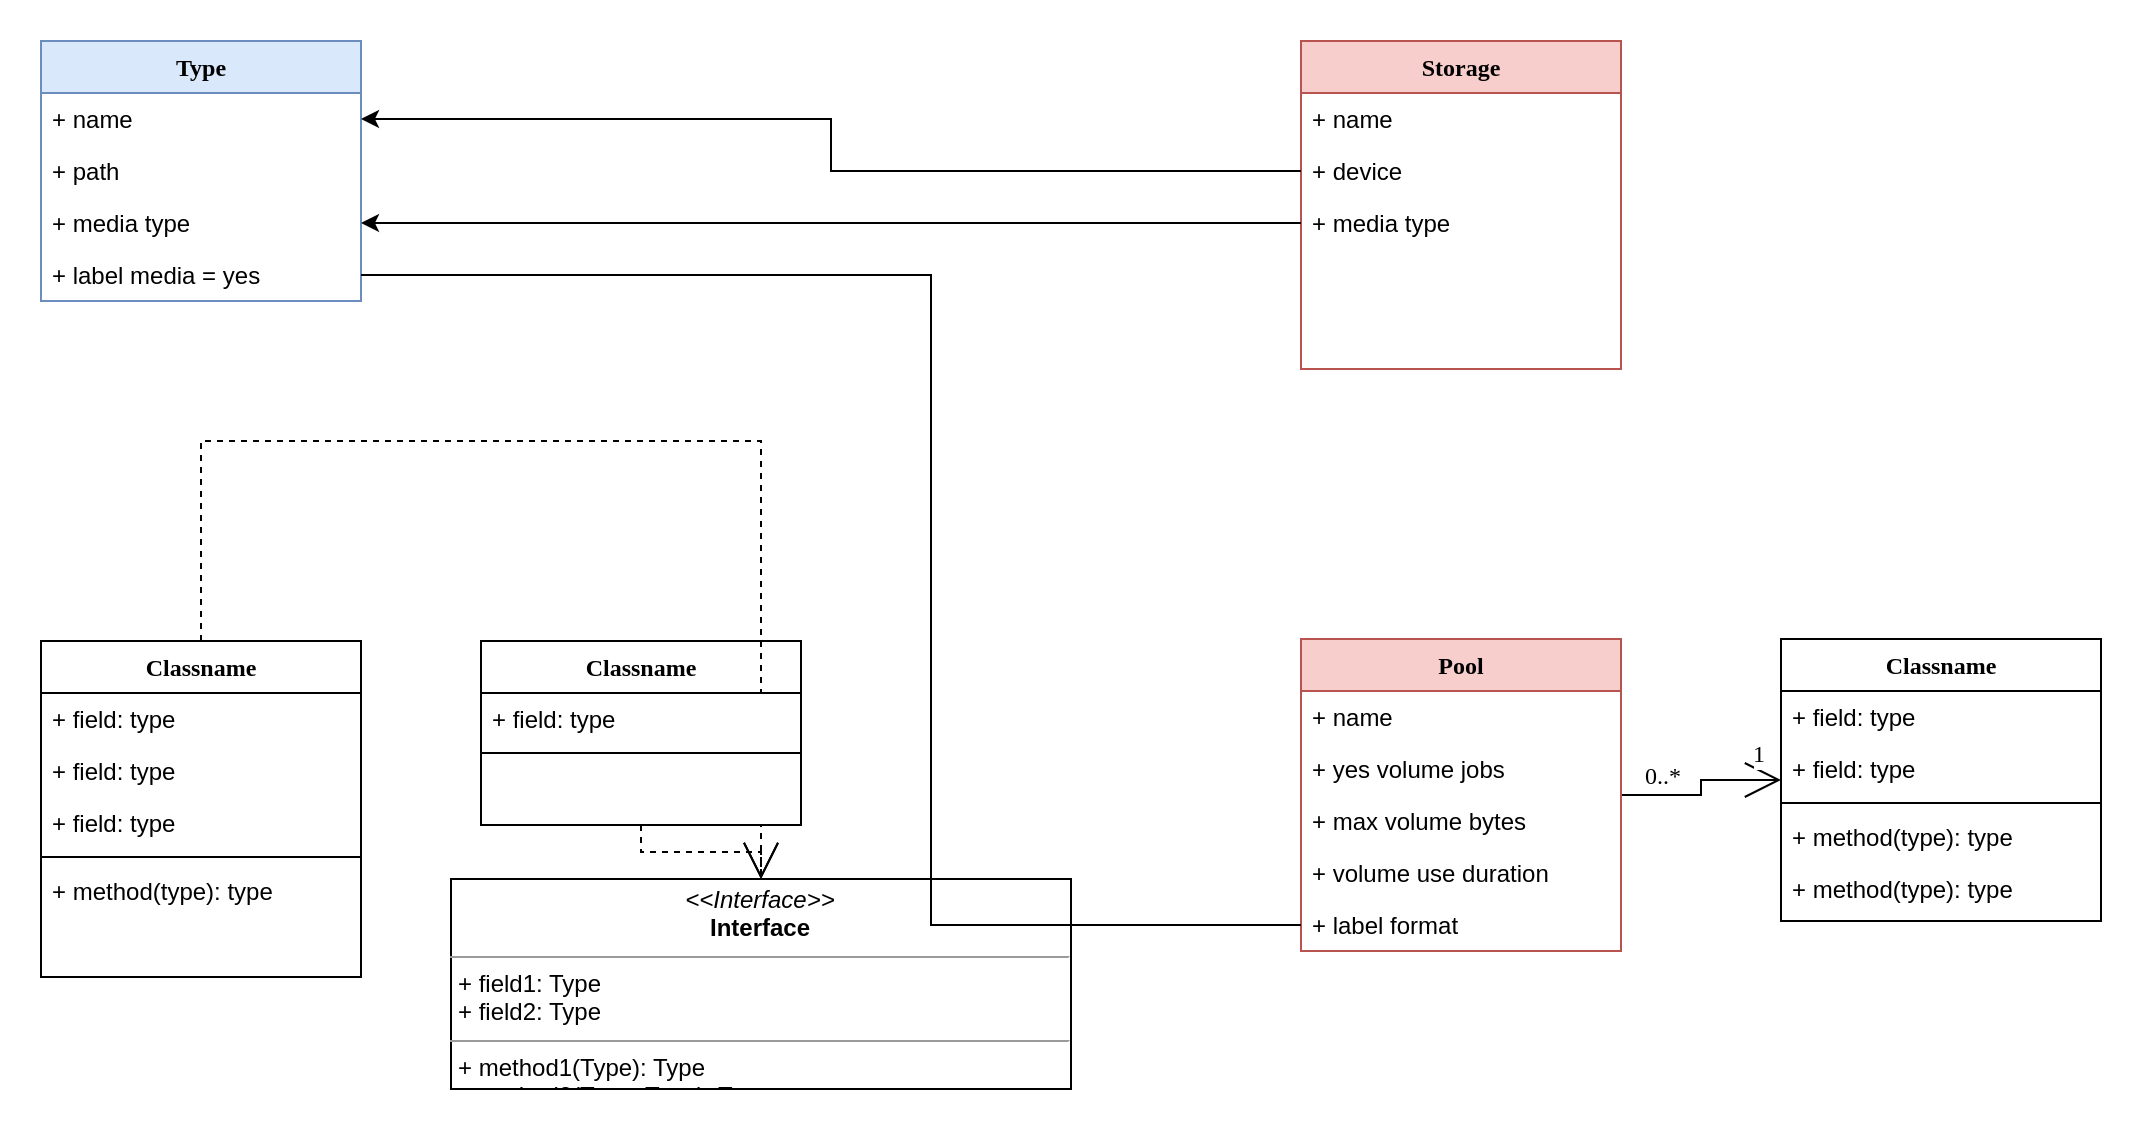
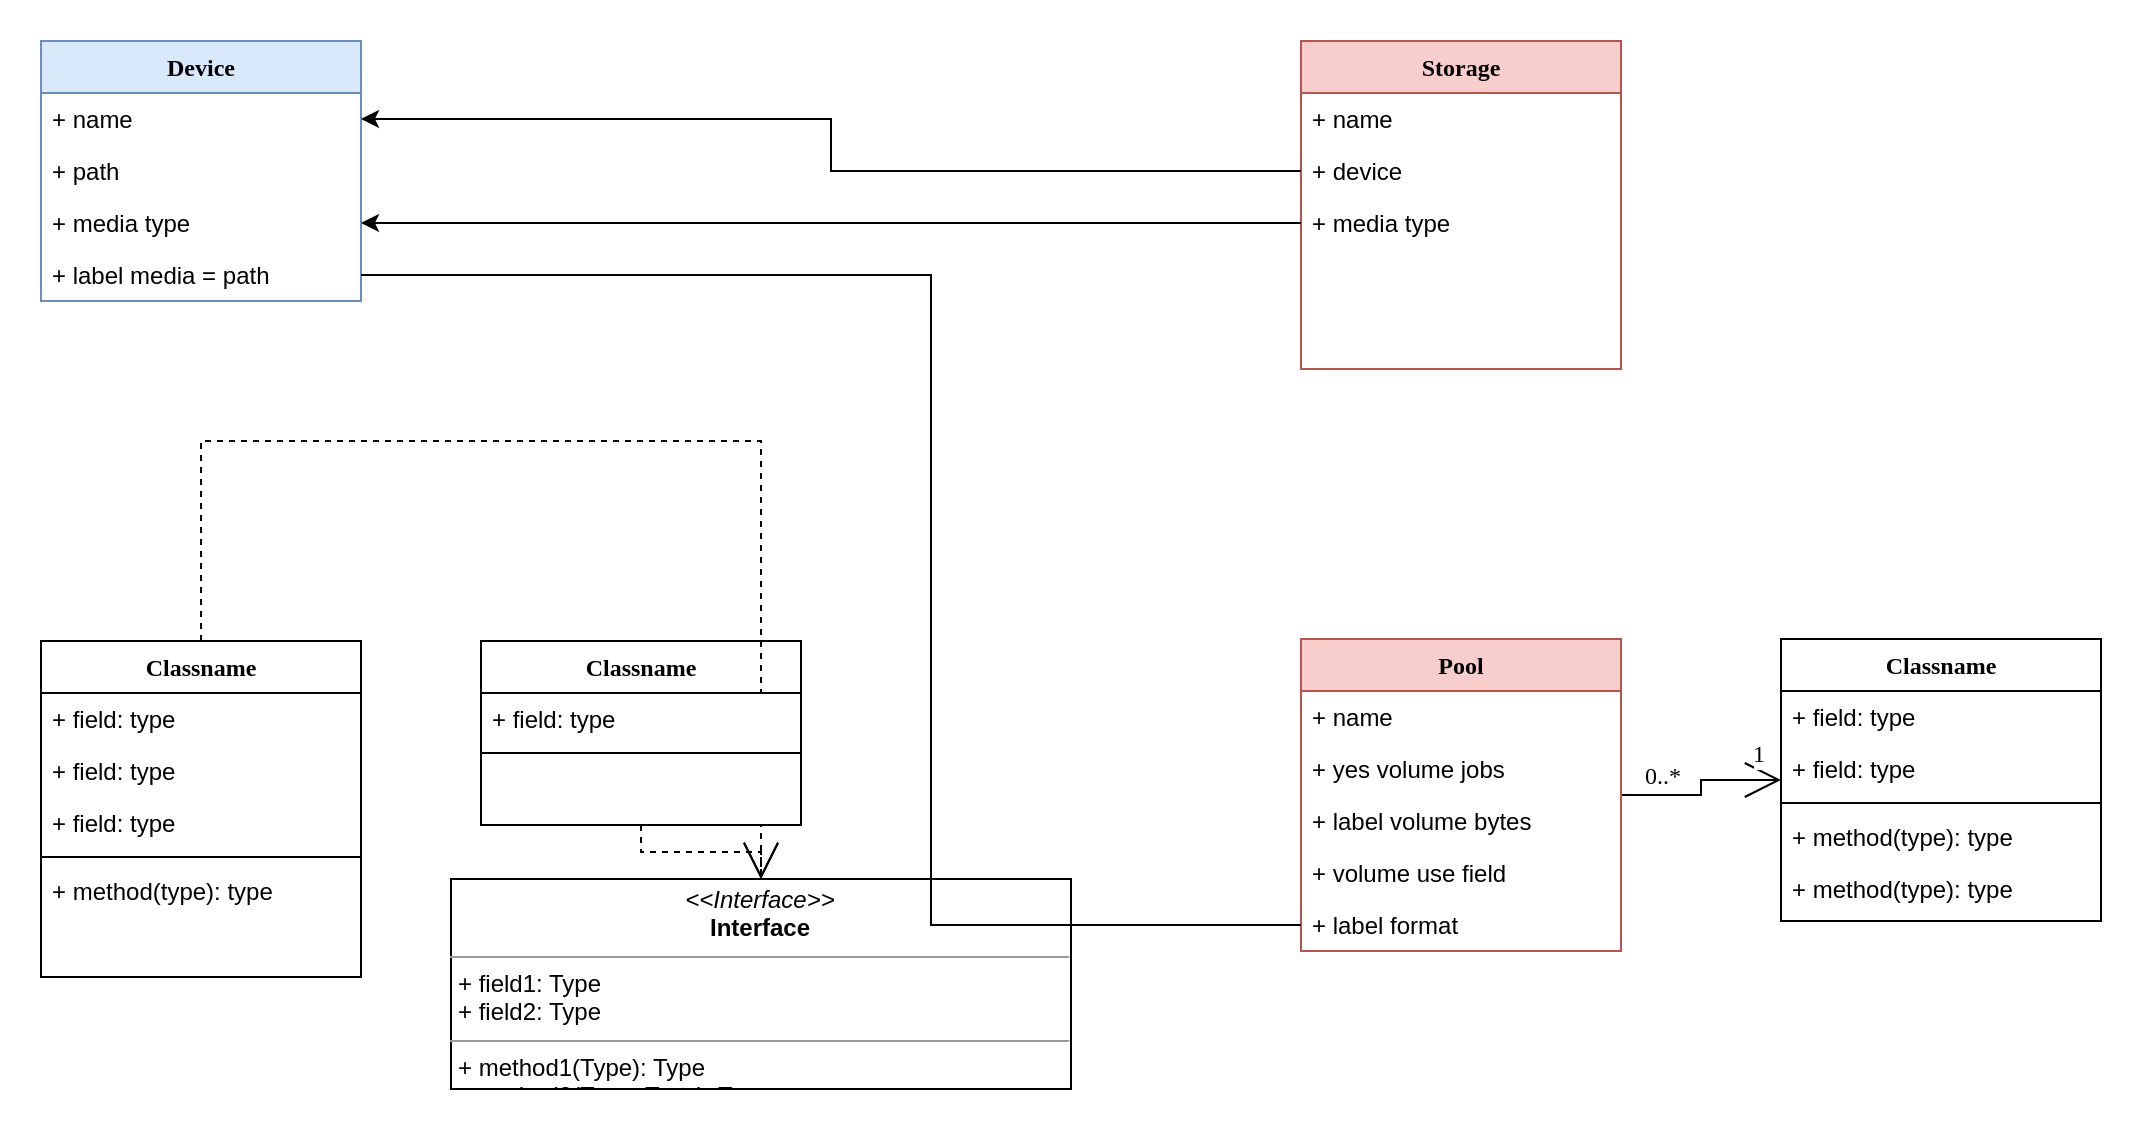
node "Type": label "Type" -> "Device"
node "+ label media = yes": label "+ label media = yes" -> "+ label media = path"
node "+ max volume bytes": label "+ max volume bytes" -> "+ label volume bytes"
node "+ volume use duration": label "+ volume use duration" -> "+ volume use field"
